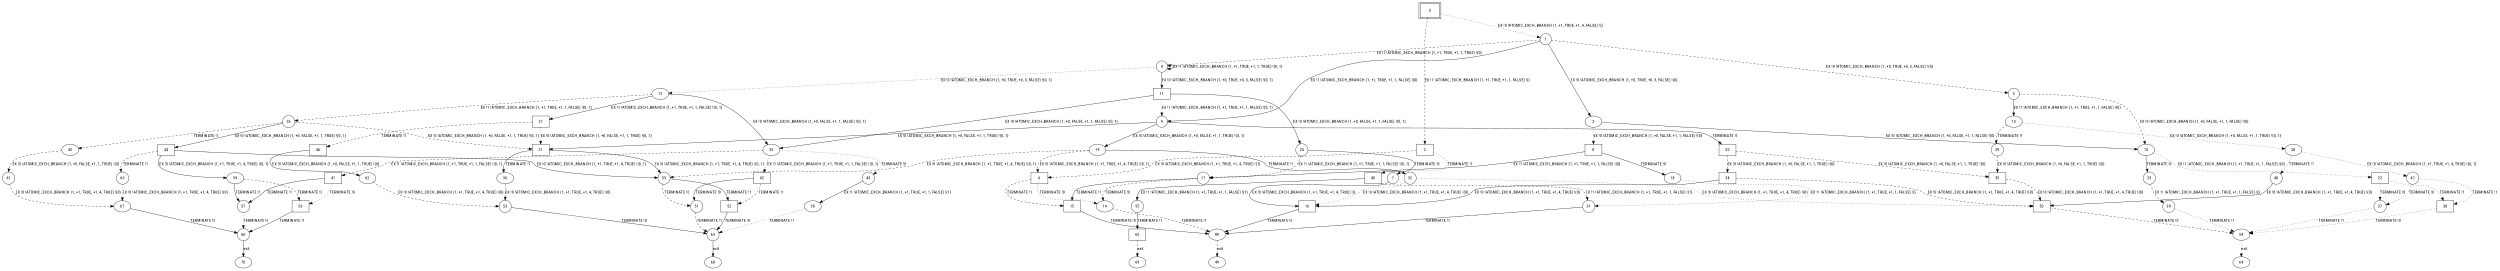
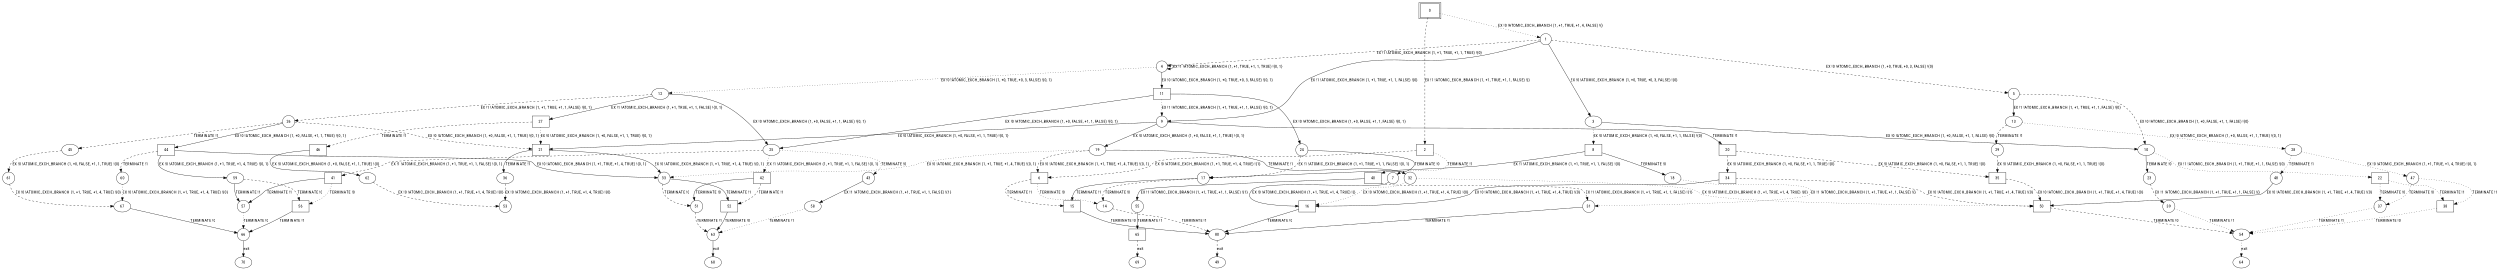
edge "19" -> "33": style dashed -> dotted
edge "53" -> "63": removed, label "TERMINATE !0"
